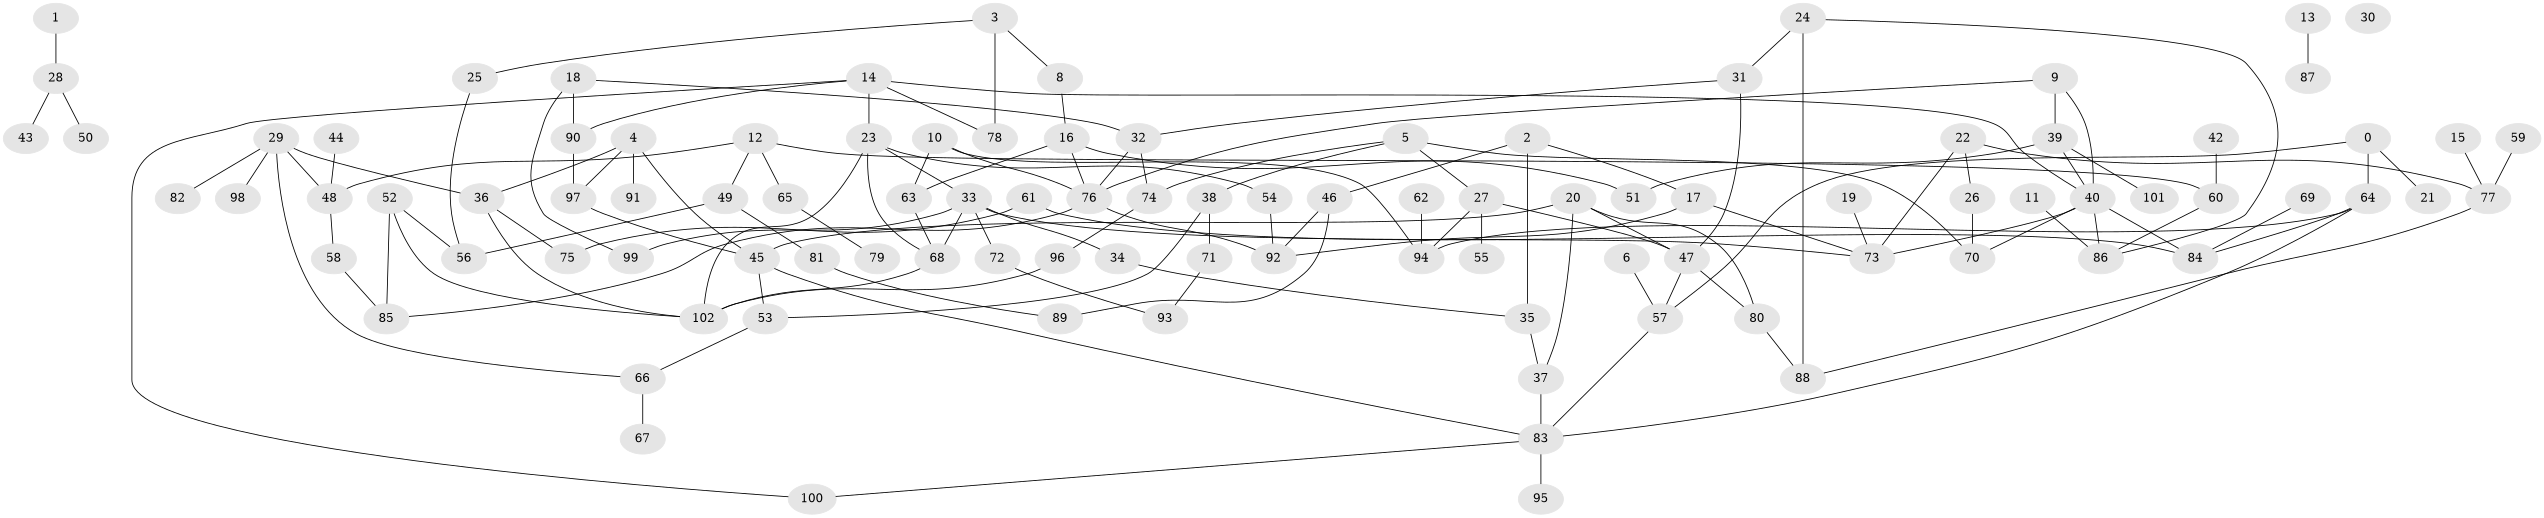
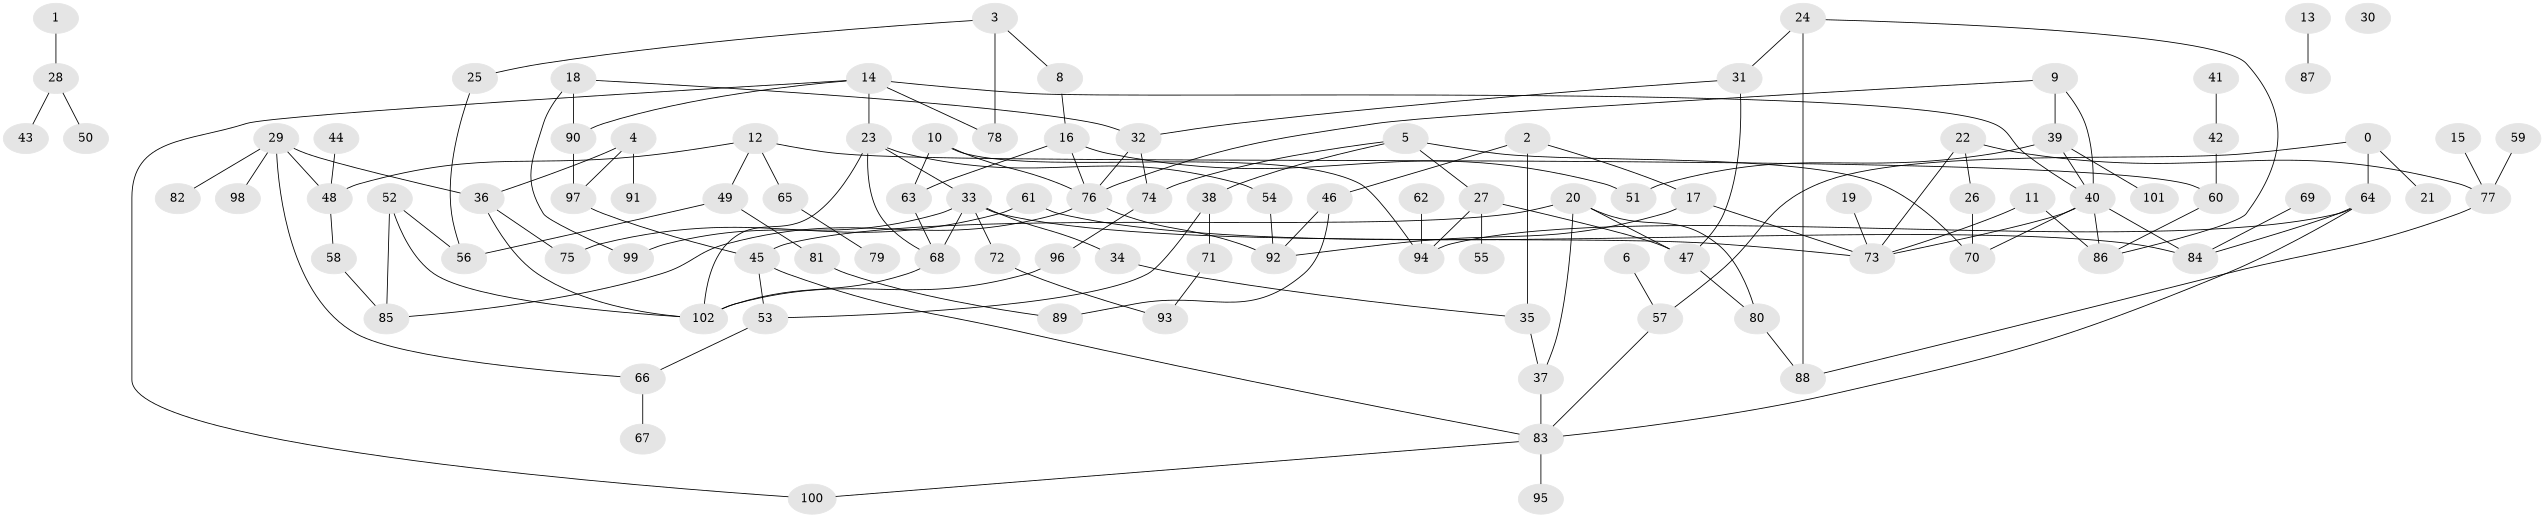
node "41": added
edge "4" -- "45": removed
edge "11" -- "73": added
edge "47" -- "57": removed
